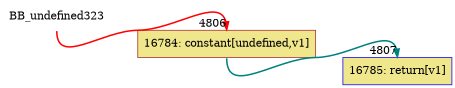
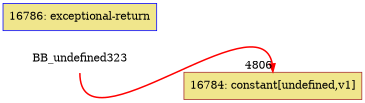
node "16786: exceptional-return": added
node "16785: return[v1]": removed
